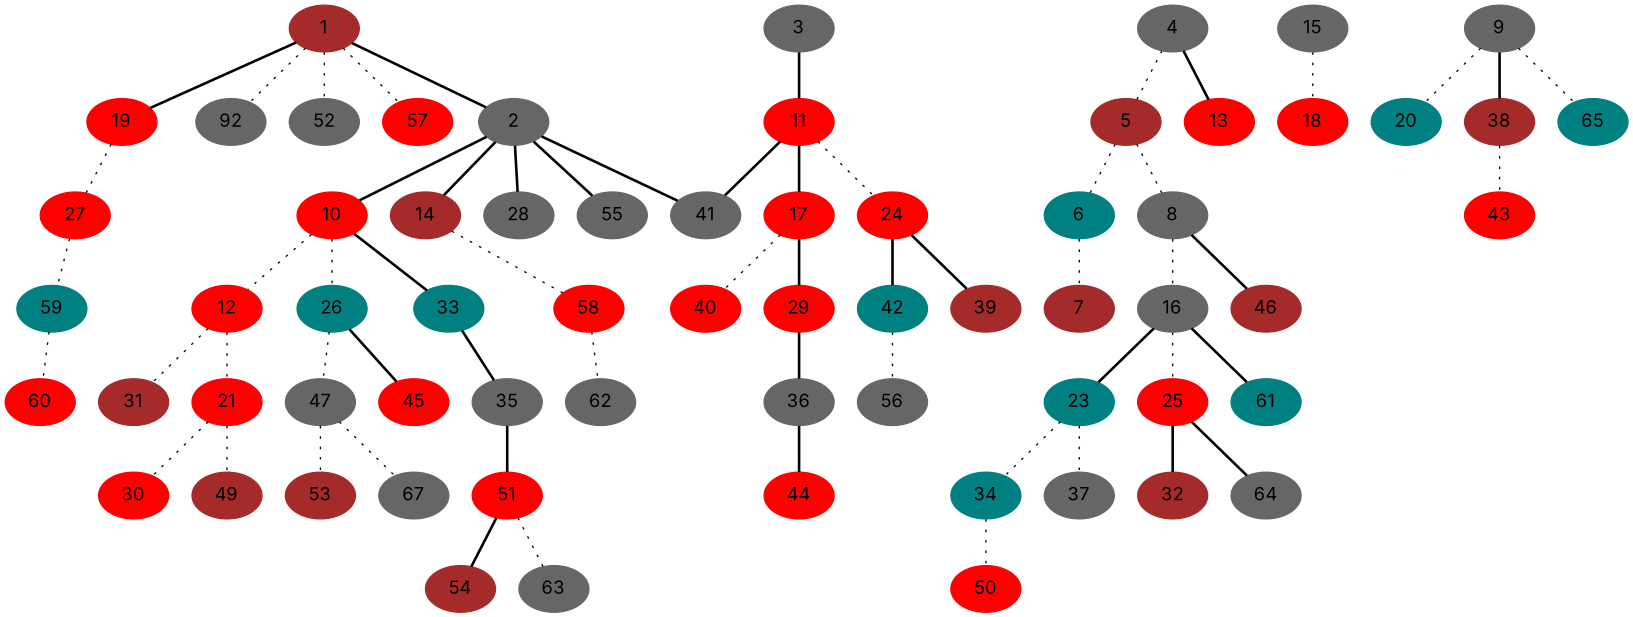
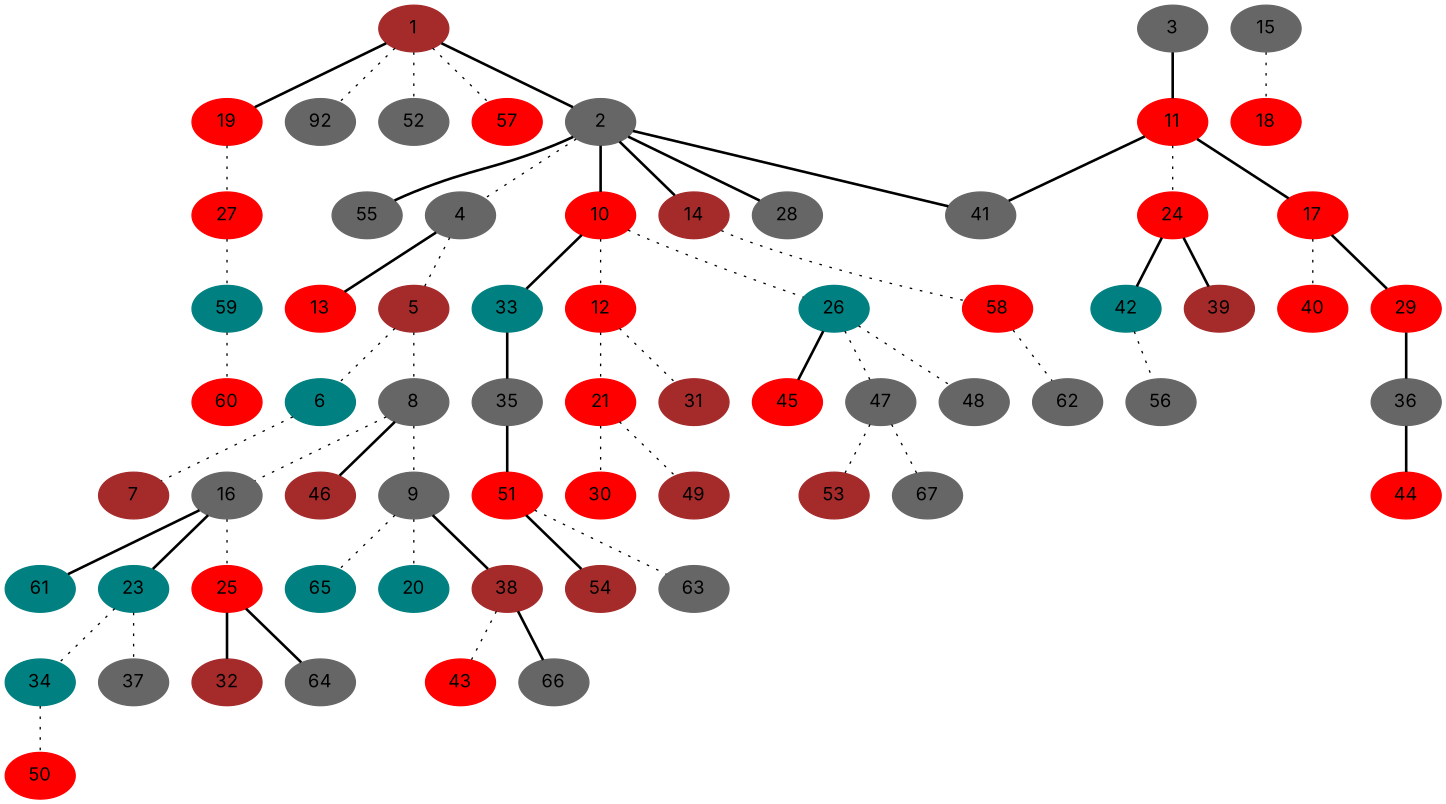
edge "2" -- "4": added
node "48": added
edge "8" -- "9": added
node "66": added
